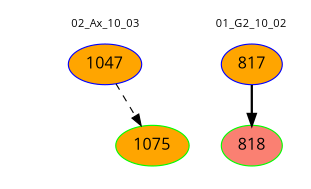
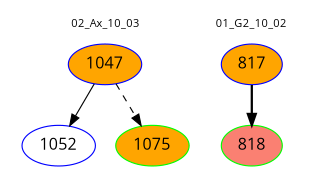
node "1052": added
